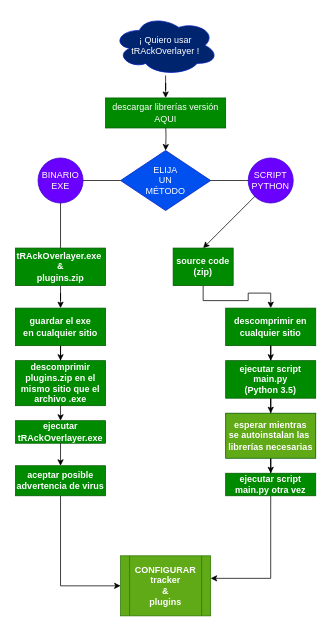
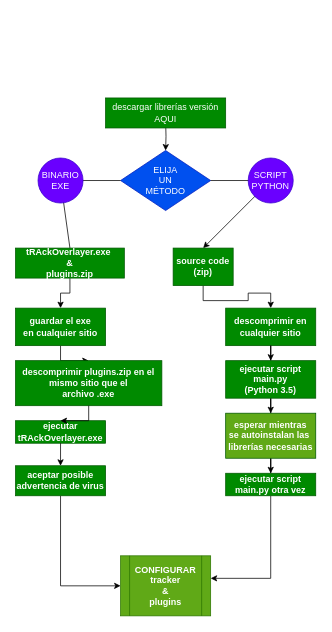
node "¡ Quiero usar tRAckOverlayer !": removed
edge "¡ Quiero usar tRAckOverlayer !" -> "descargar librerías versión AQUI": removed
node "tRAckOverlayer.exe & plugins.zip": size 90x38 -> 109x30
node "descomprimir plugins.zip en el mismo sitio que el archivo .exe": size 90x45 -> 146x45
